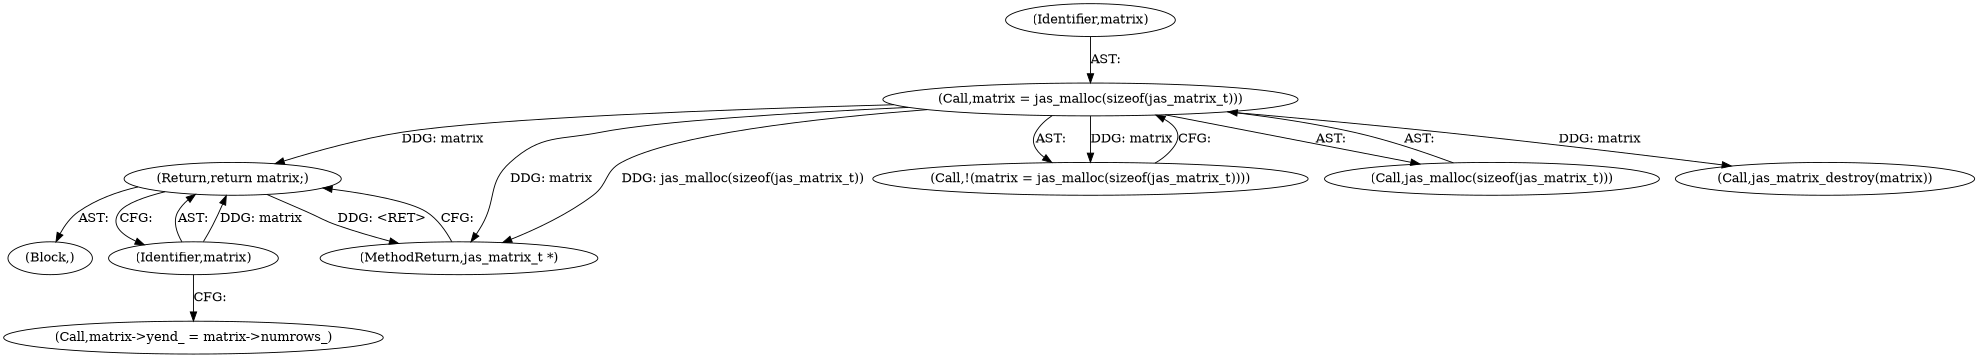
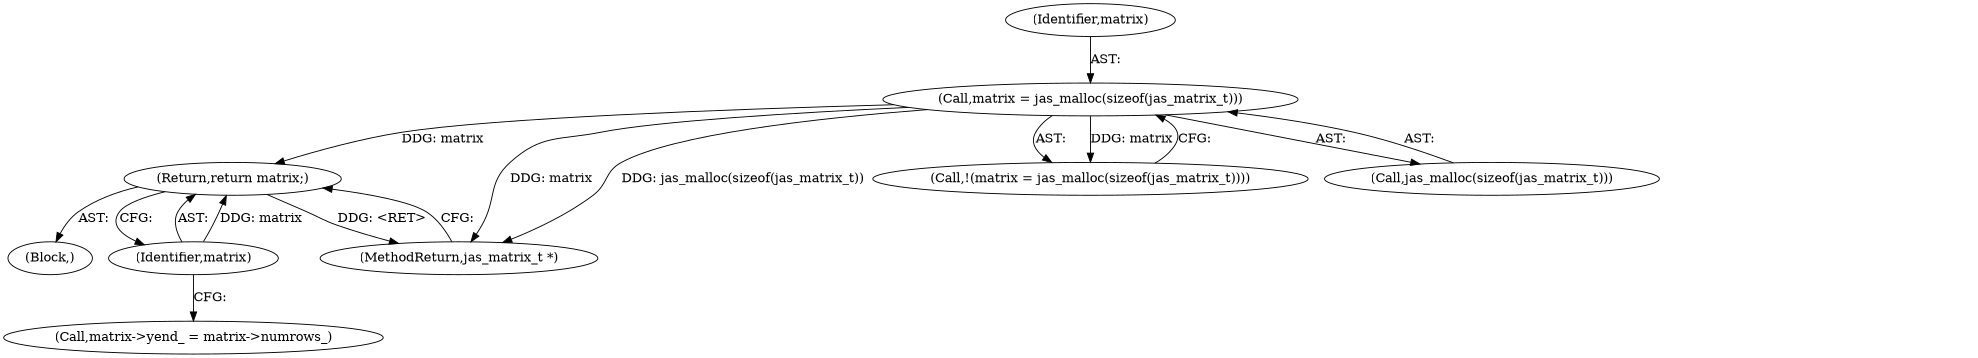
node "(Call,jas_matrix_destroy(matrix))": removed
